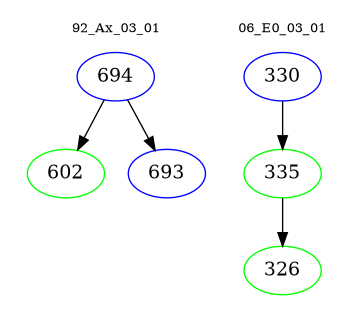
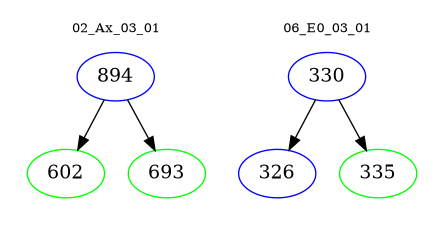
cluster "92_Ax_03_01": label "92_Ax_03_01" -> "02_Ax_03_01"
node "694": label "694" -> "894"
node "693": color blue -> green
edge "335" -> "326": now "330" -> "326"
node "326": color green -> blue
